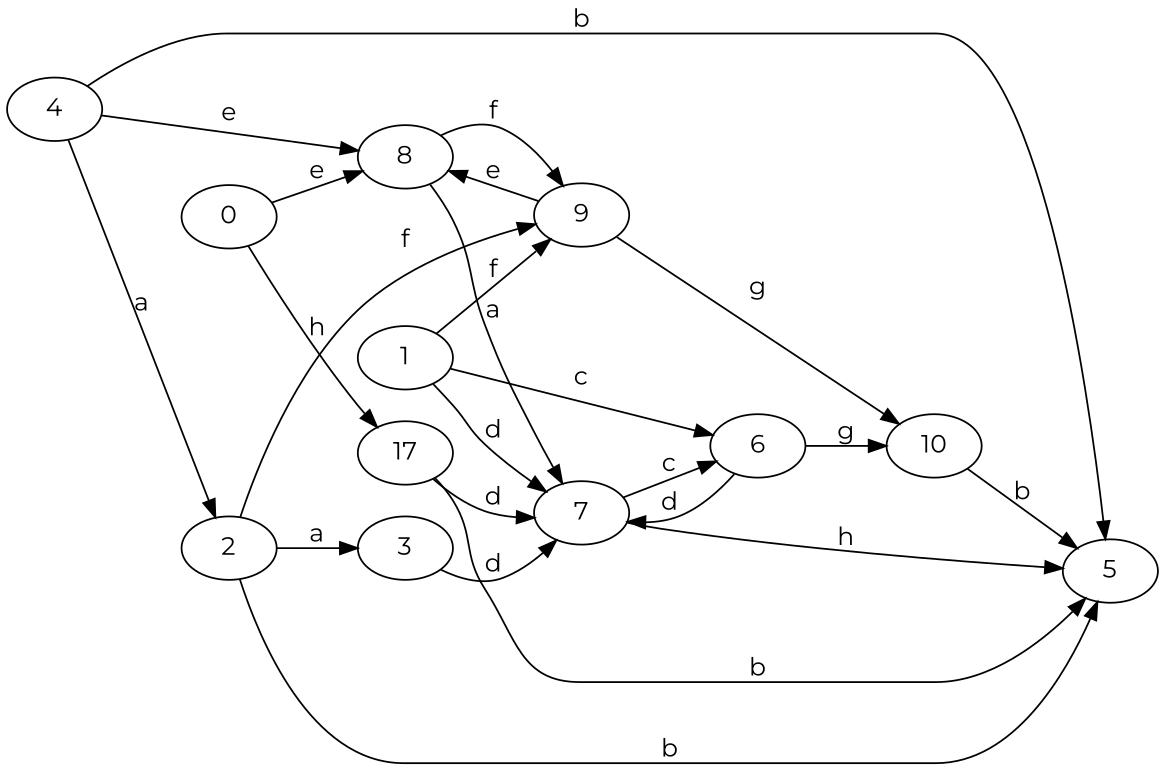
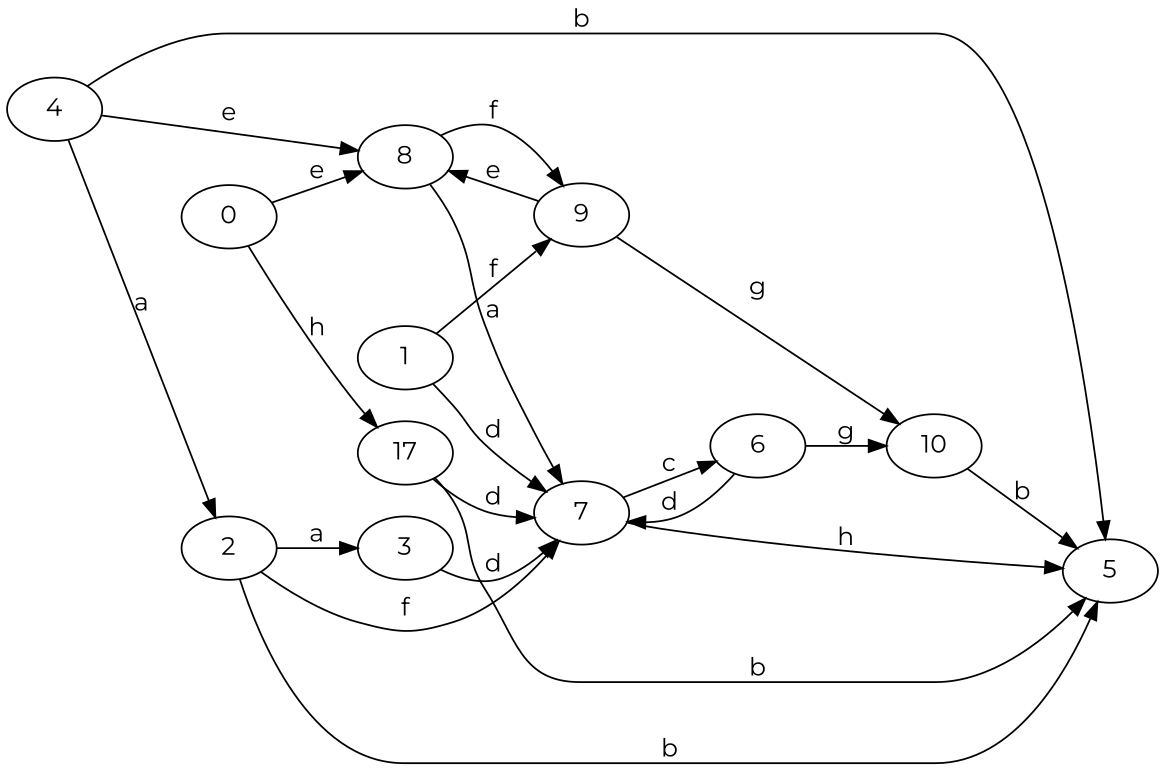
edge "2" -> "9": now "2" -> "7"
edge "1" -> "6": removed, label "c"
